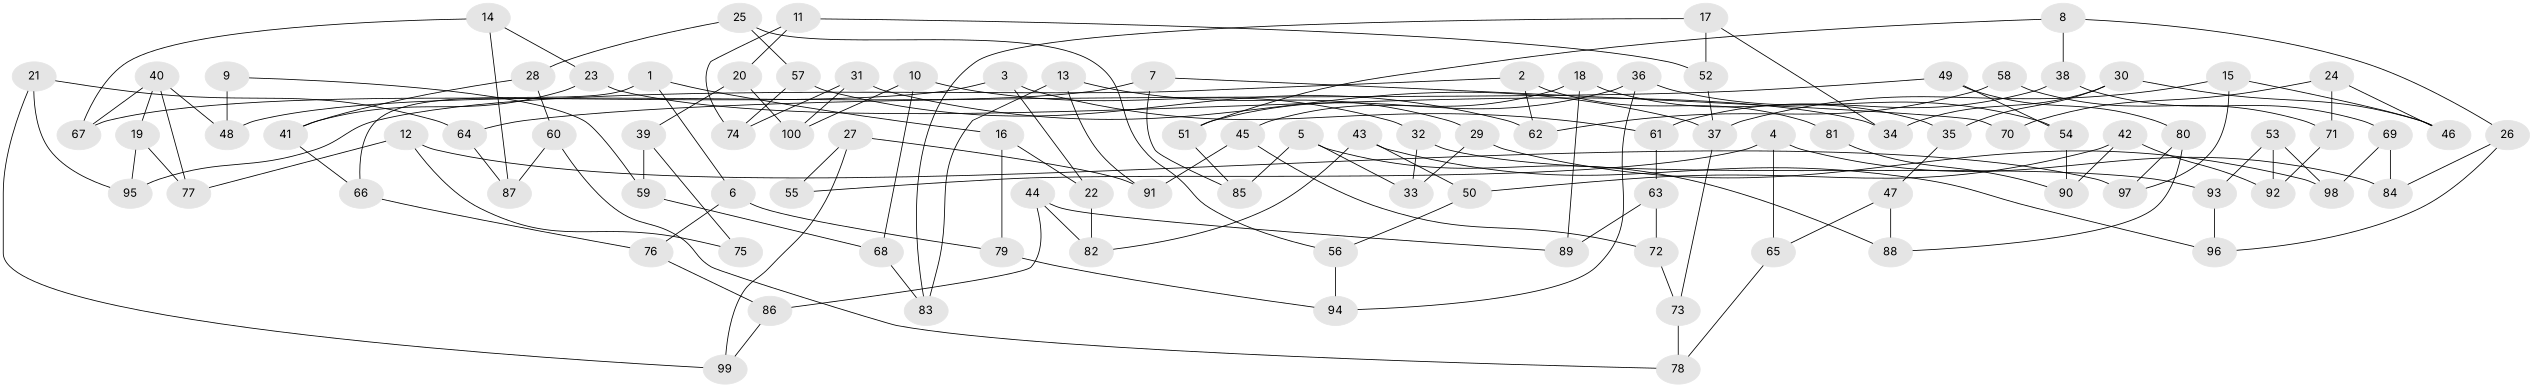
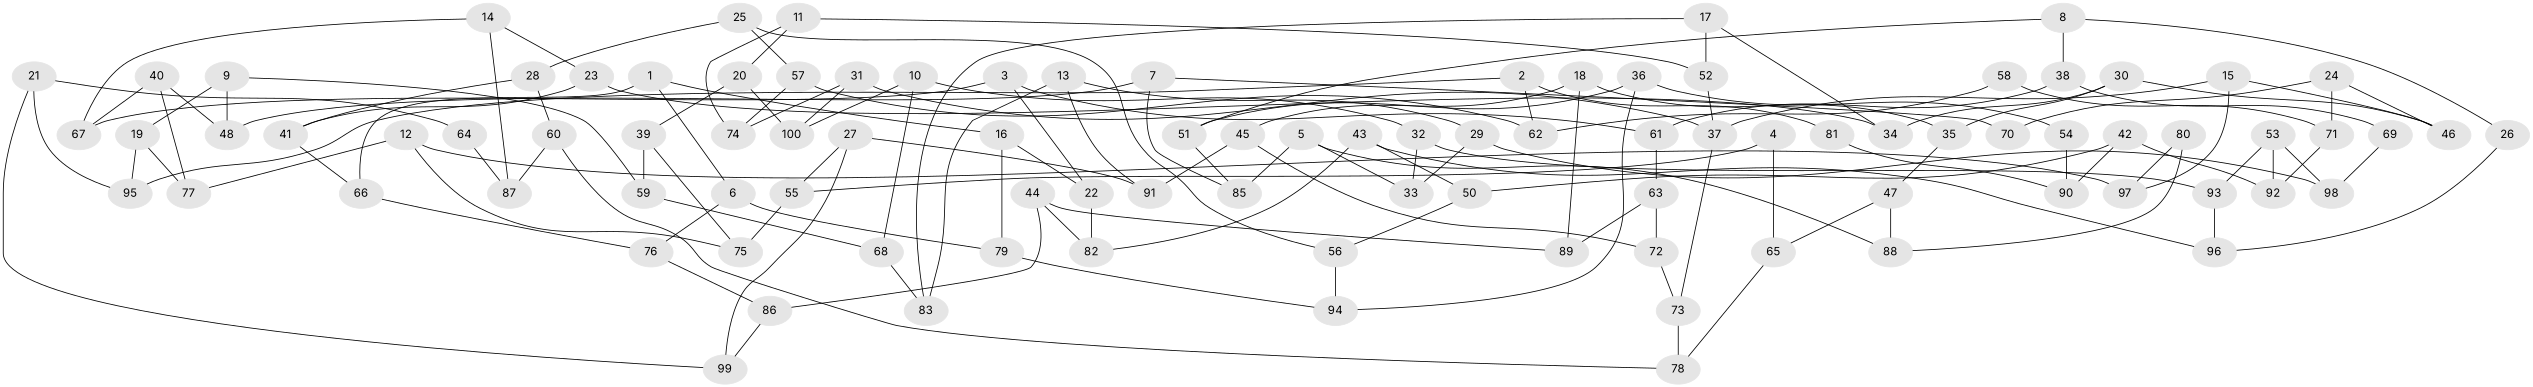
node "49": removed
edge "40" -- "19": now "9" -- "19"
node "84": removed
edge "55" -- "75": added
